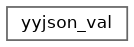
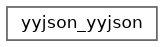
node "yyjson_val": label "yyjson_val" -> "yyjson_yyjson"
